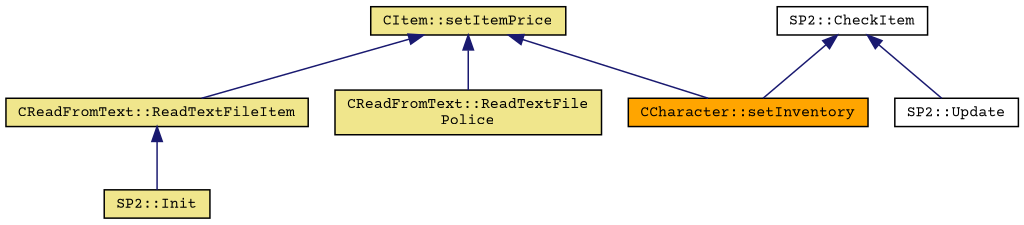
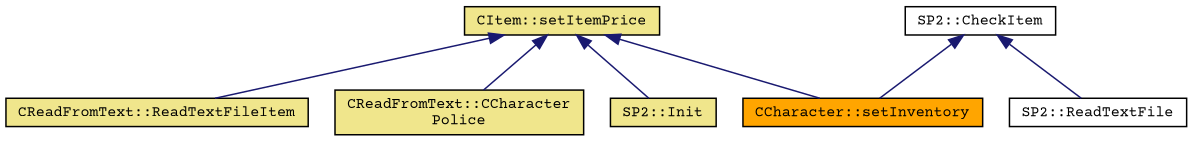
node "CReadFromText::ReadTextFile Police": label "CReadFromText::ReadTextFile Police" -> "CReadFromText::CCharacter Police"
node "SP2::Update": label "SP2::Update" -> "SP2::ReadTextFile"
edge "SP2::Init" -> "CReadFromText::ReadTextFileItem": now "SP2::Init" -> "CItem::setItemPrice"
